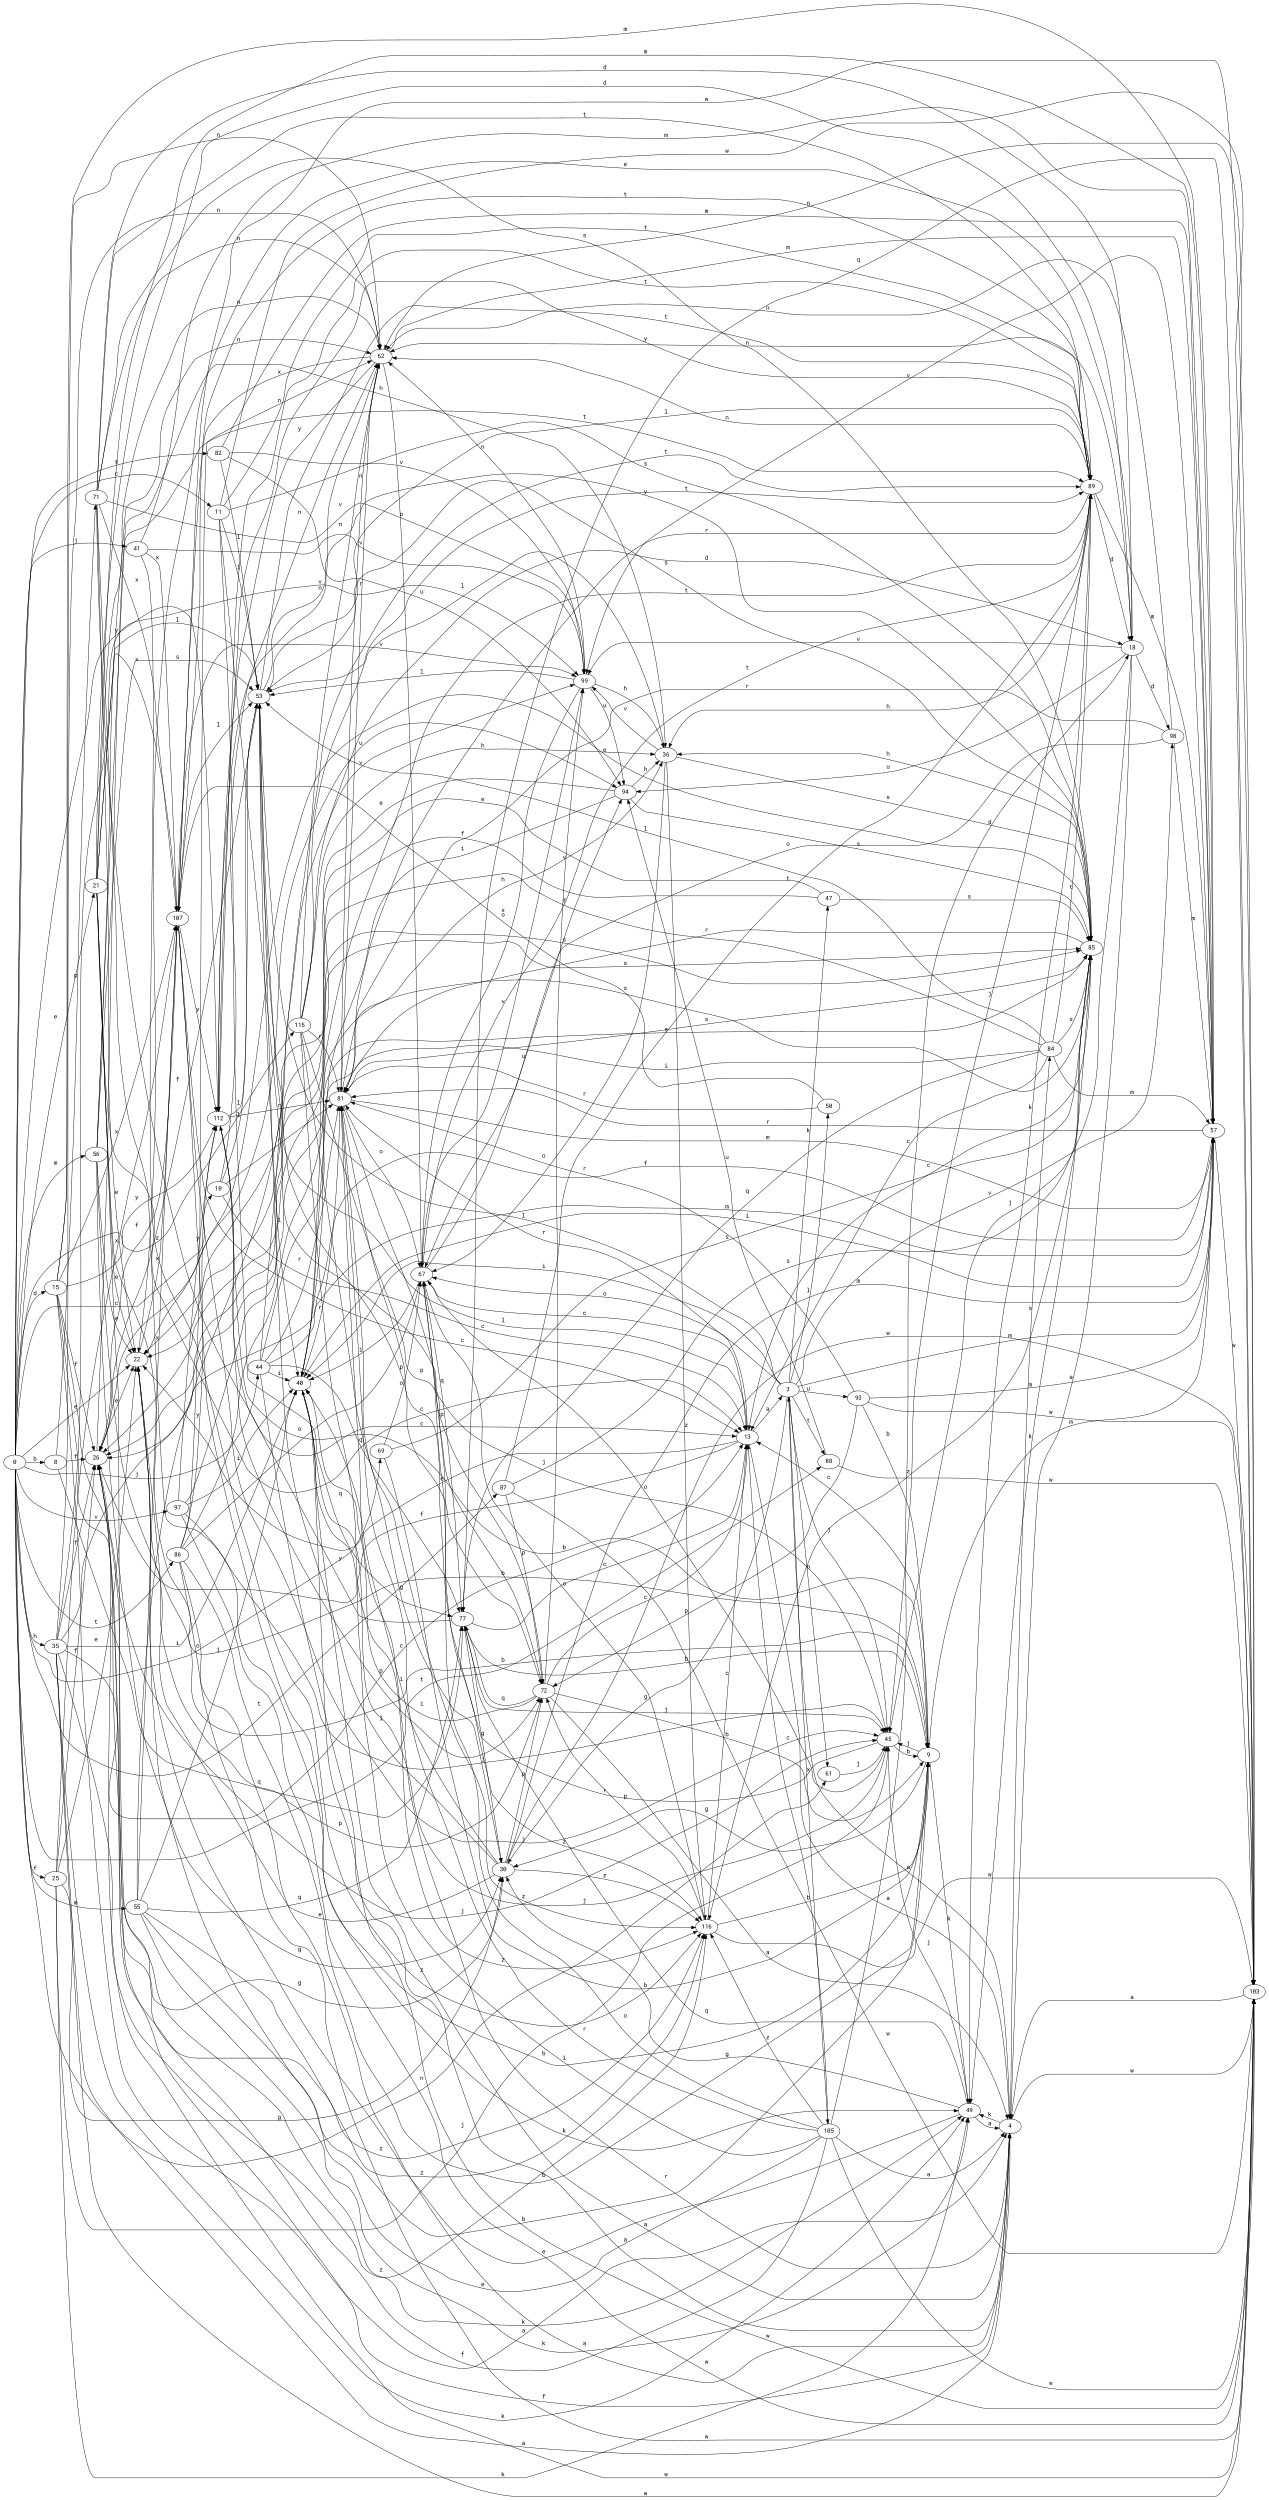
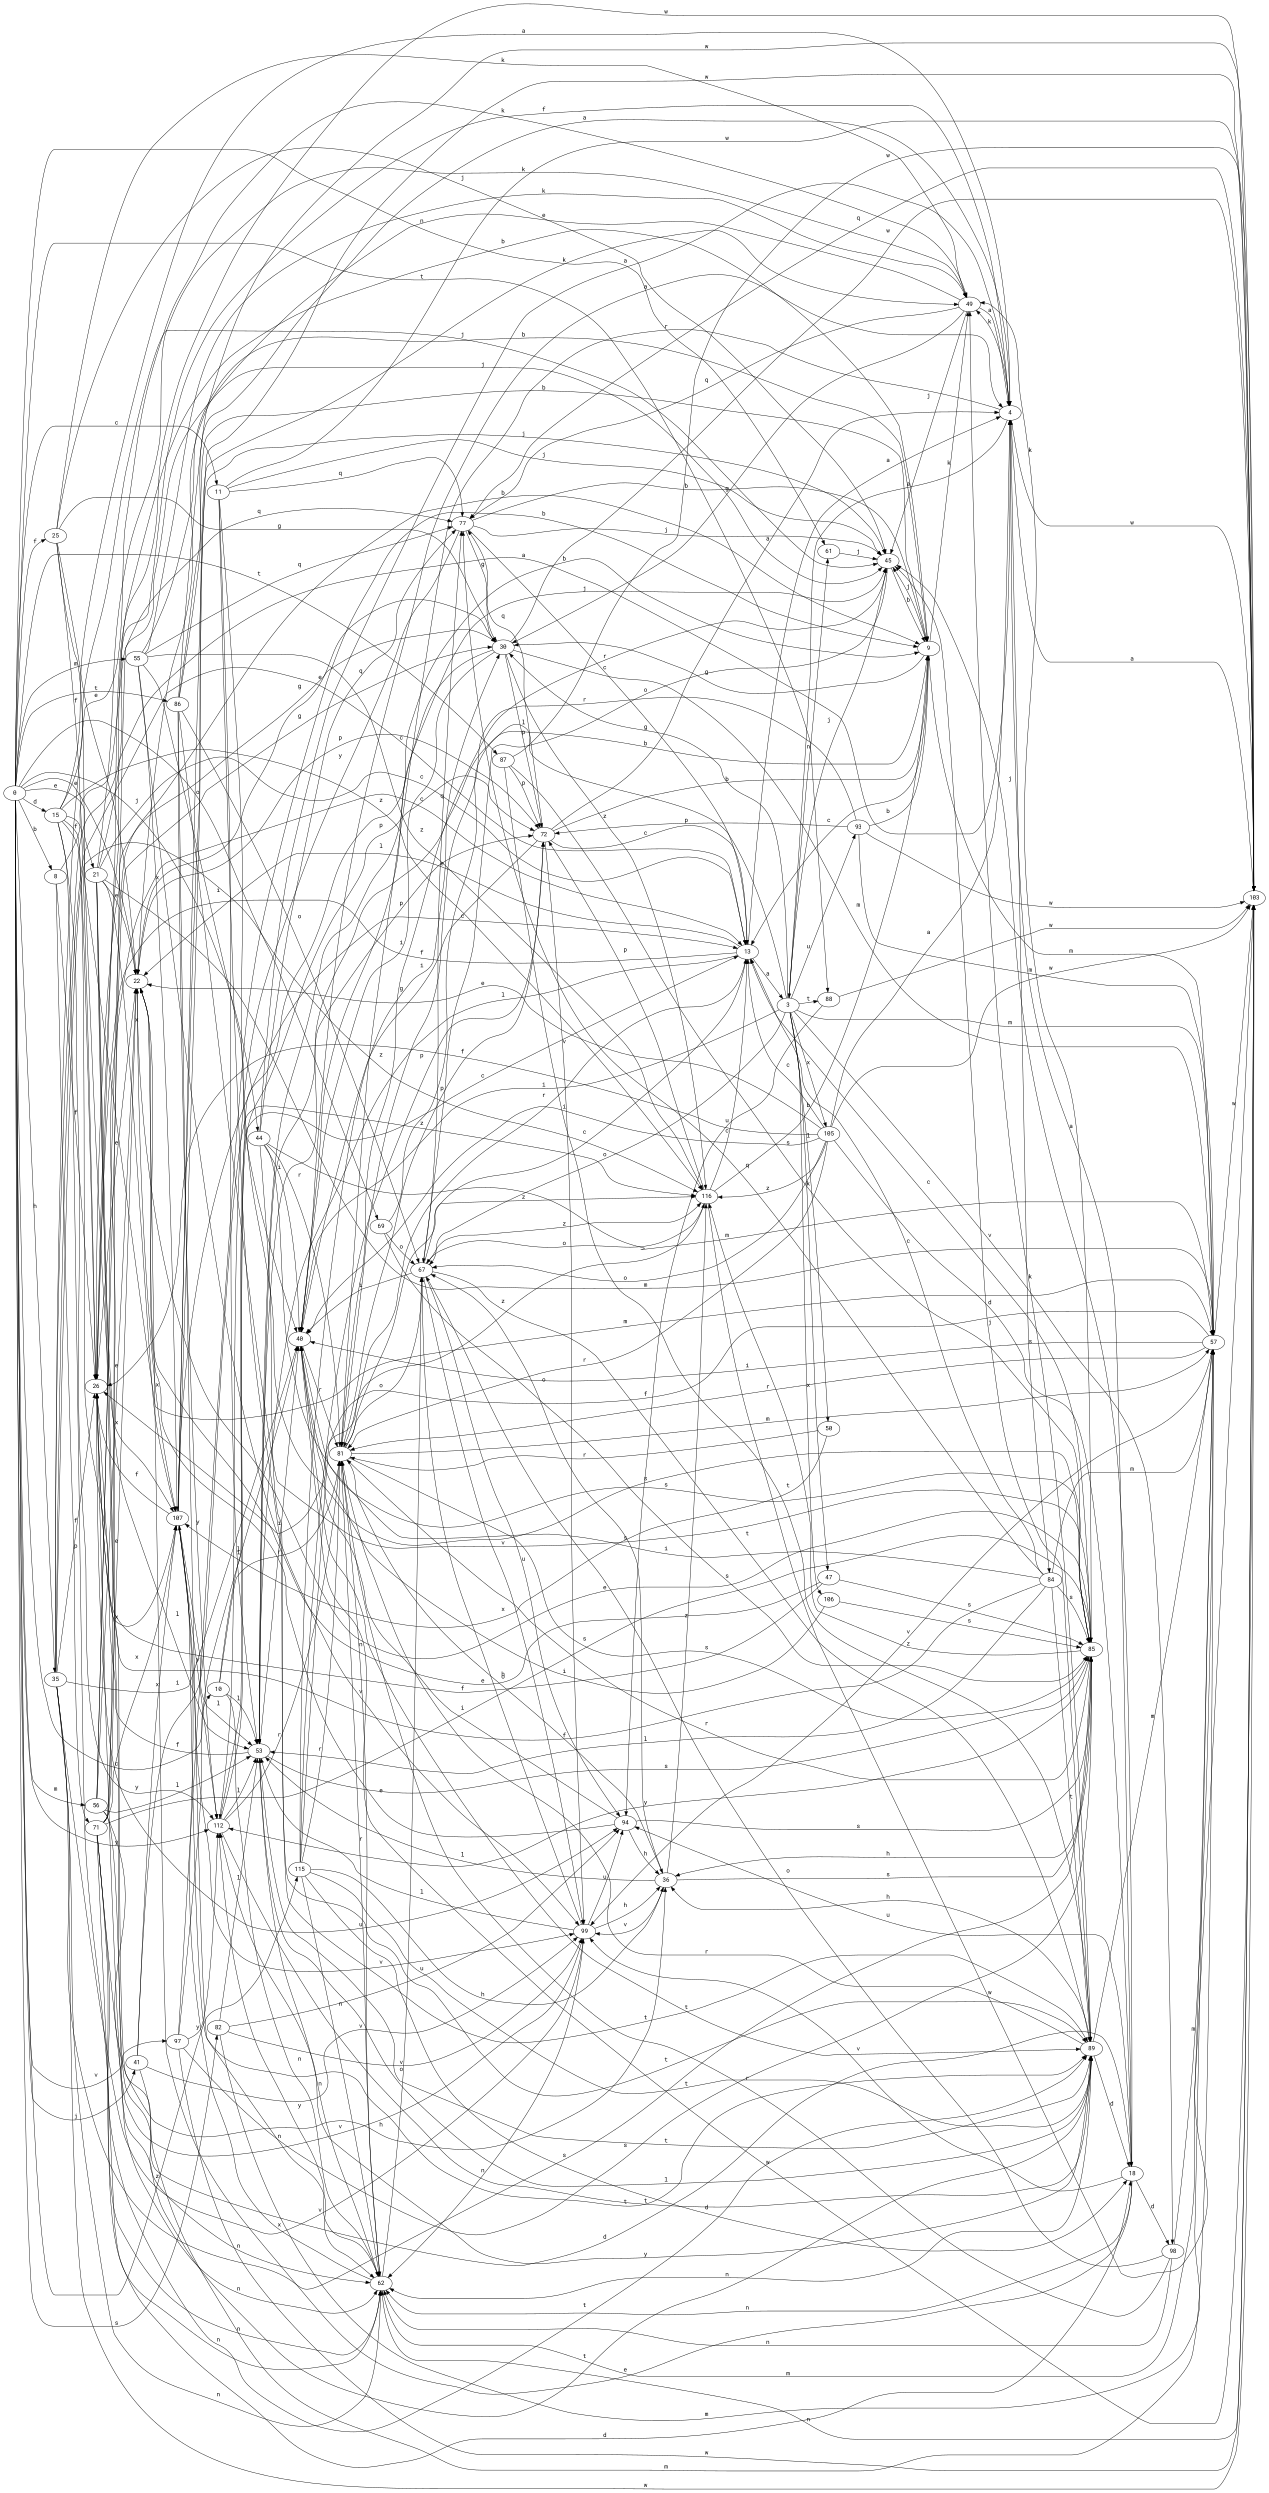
edge "56" -> "53": label "s" -> "l"
node "106": added
